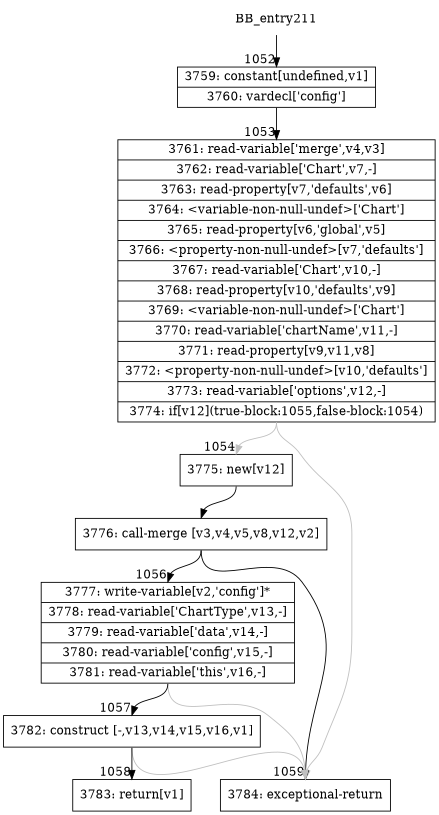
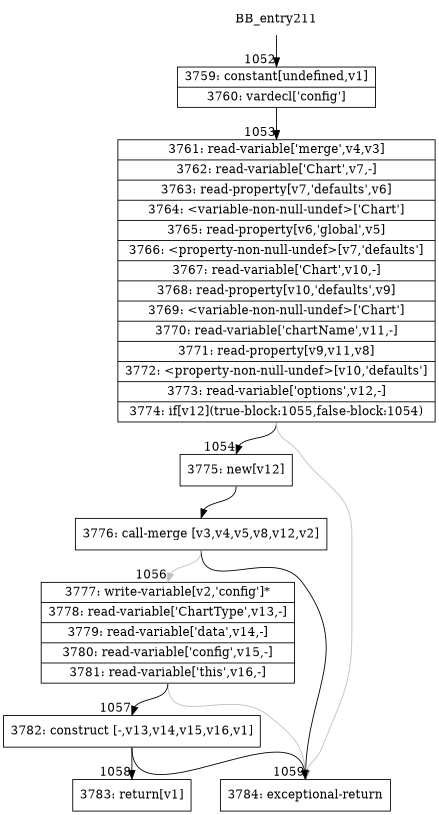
edge "3761: read-variable['merge',v4,v3]" -> "3775: new[v12]": color gray -> black
edge "3776: call-merge [v3,v4,v5,v8,v12,v2]" -> "3777: write-variable[v2,'config']*": color black -> gray
edge "3782: construct [-,v13,v14,v15,v16,v1]" -> "3784: exceptional-return": color gray -> black
